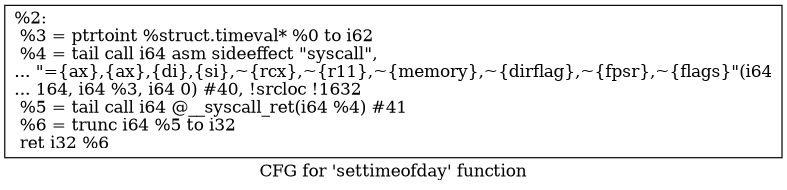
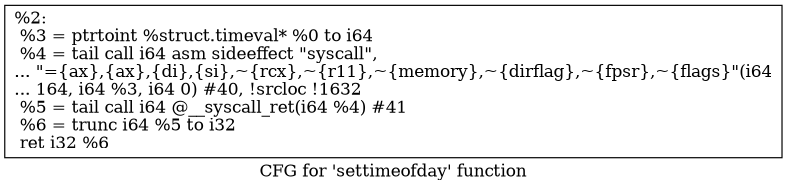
node "%2:": text "%3 = ptrtoint %struct.timeval* %0 to i62" -> "%3 = ptrtoint %struct.timeval* %0 to i64"
